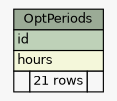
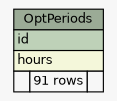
node "OptPeriods": text "21 rows" -> "91 rows"
